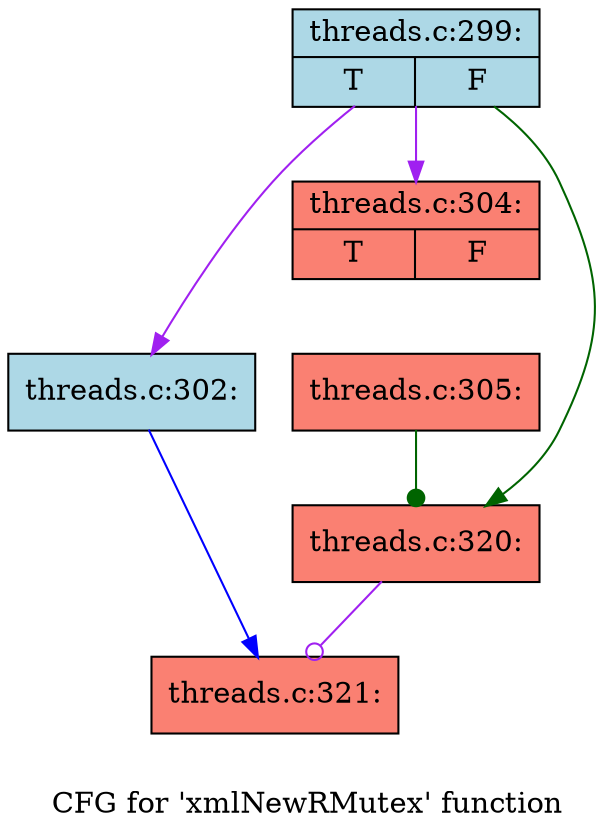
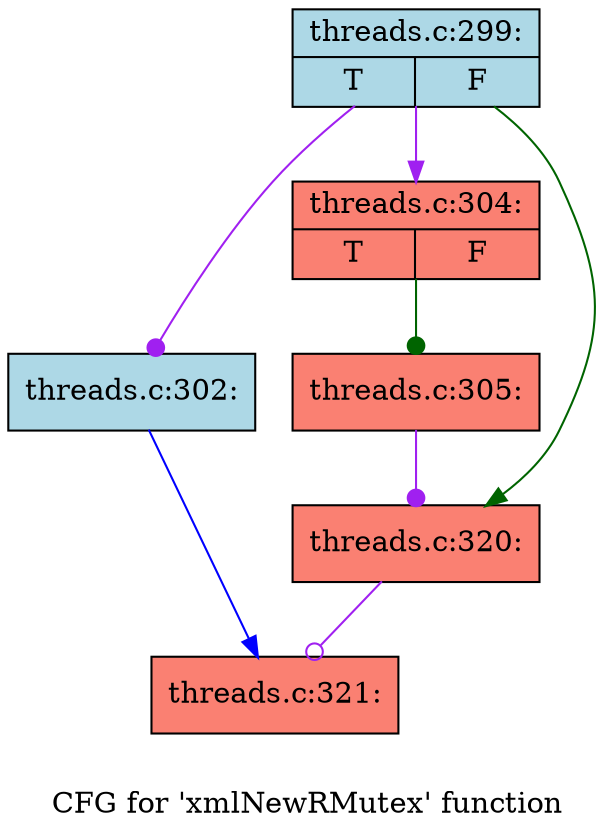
edge "threads.c:299:" -> "threads.c:302:": arrowhead normal -> dot
edge "threads.c:304:" -> "threads.c:305:": added
edge "threads.c:305:" -> "threads.c:320:": color darkgreen -> purple
